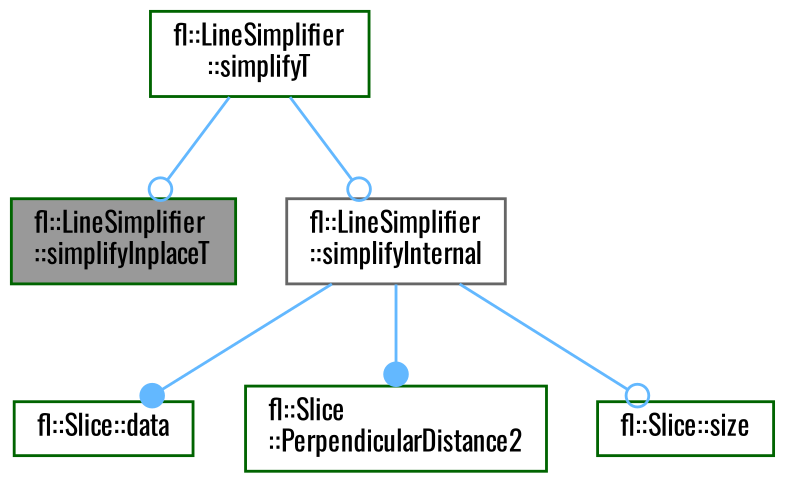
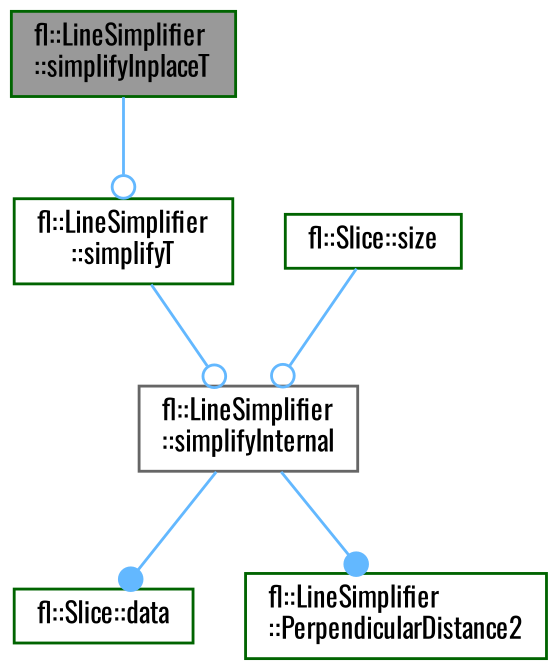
edge "fl::LineSimplifier ::simplifyT" -> "fl::LineSimplifier ::simplifyInplaceT": reversed
edge "fl::LineSimplifier ::simplifyInternal" -> "fl::Slice::size": reversed
node "fl::Slice ::PerpendicularDistance2": label "fl::Slice ::PerpendicularDistance2" -> "fl::LineSimplifier ::PerpendicularDistance2"
